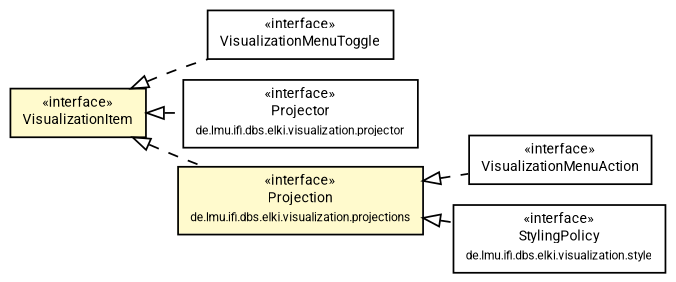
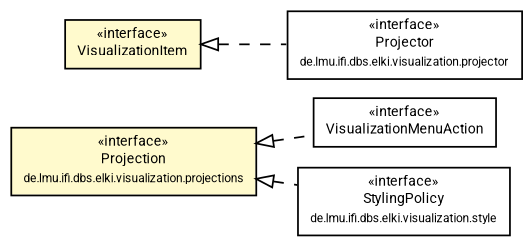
node "VisualizationMenuToggle": removed
edge "Projection" -> "VisualizationItem": removed
